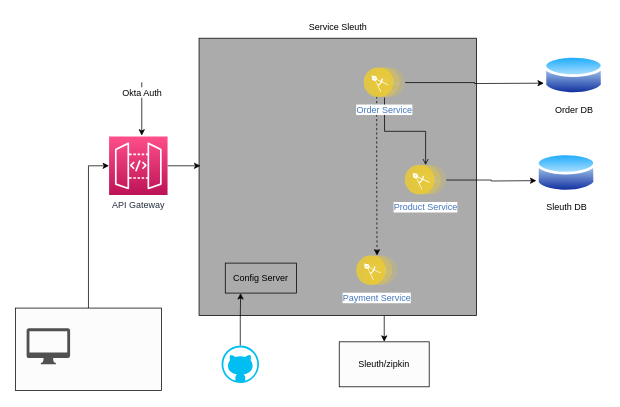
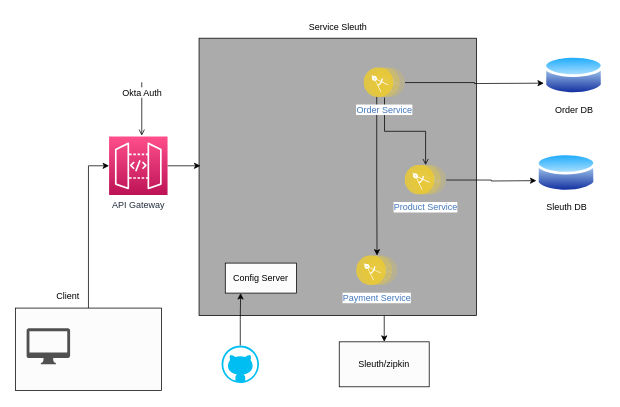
edge "Okta Auth" -> "API Gateway": arrowhead classic -> open
edge "Order Service" -> "Payment Service": style dashed -> solid
node "Config Server": fillcolor #ababab -> #fcfcfc
node "Client": added
